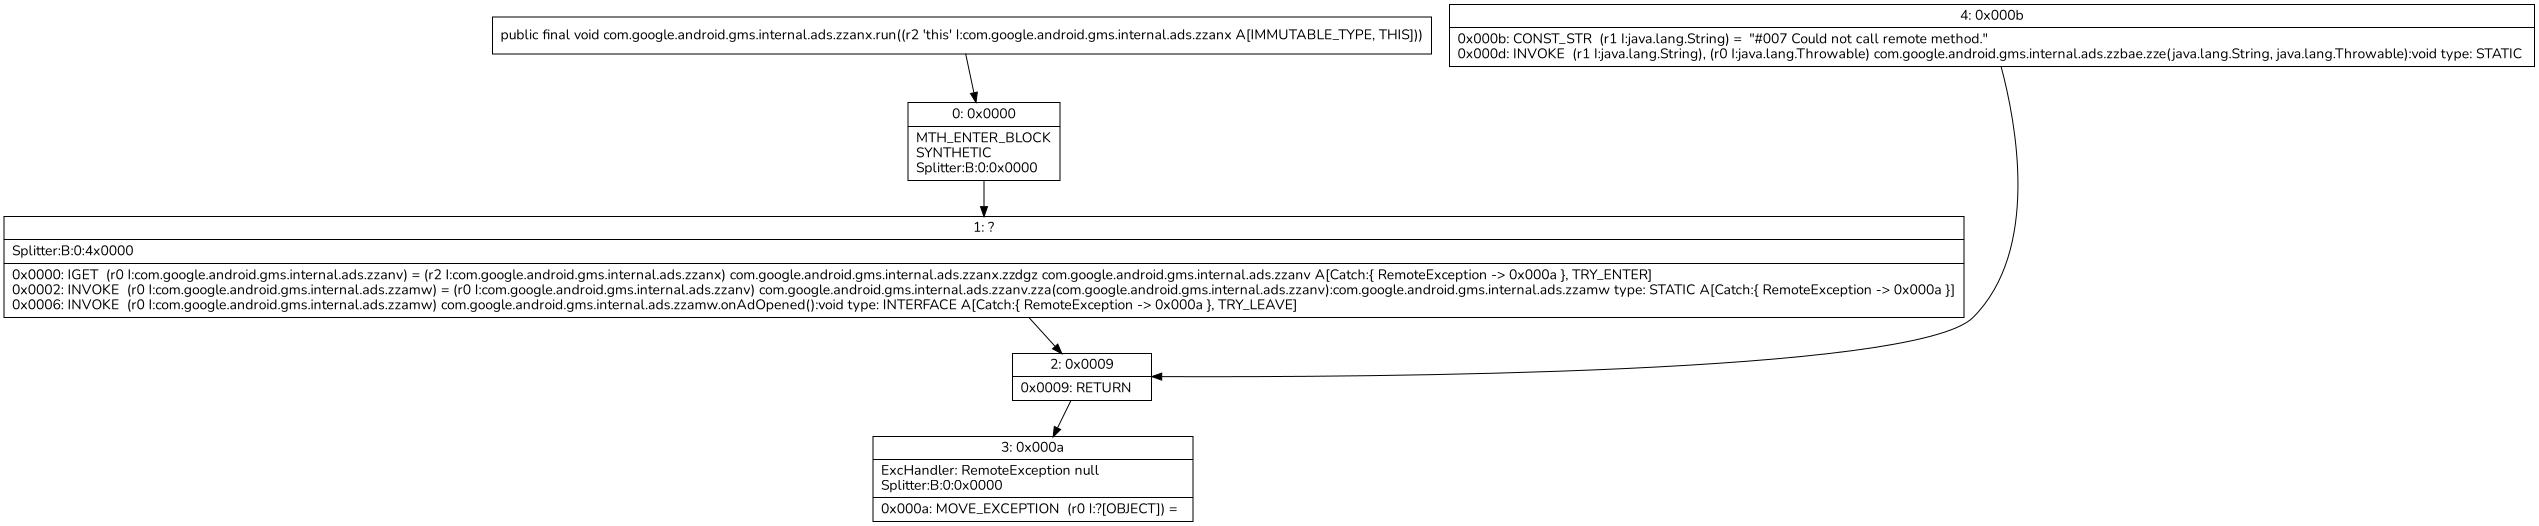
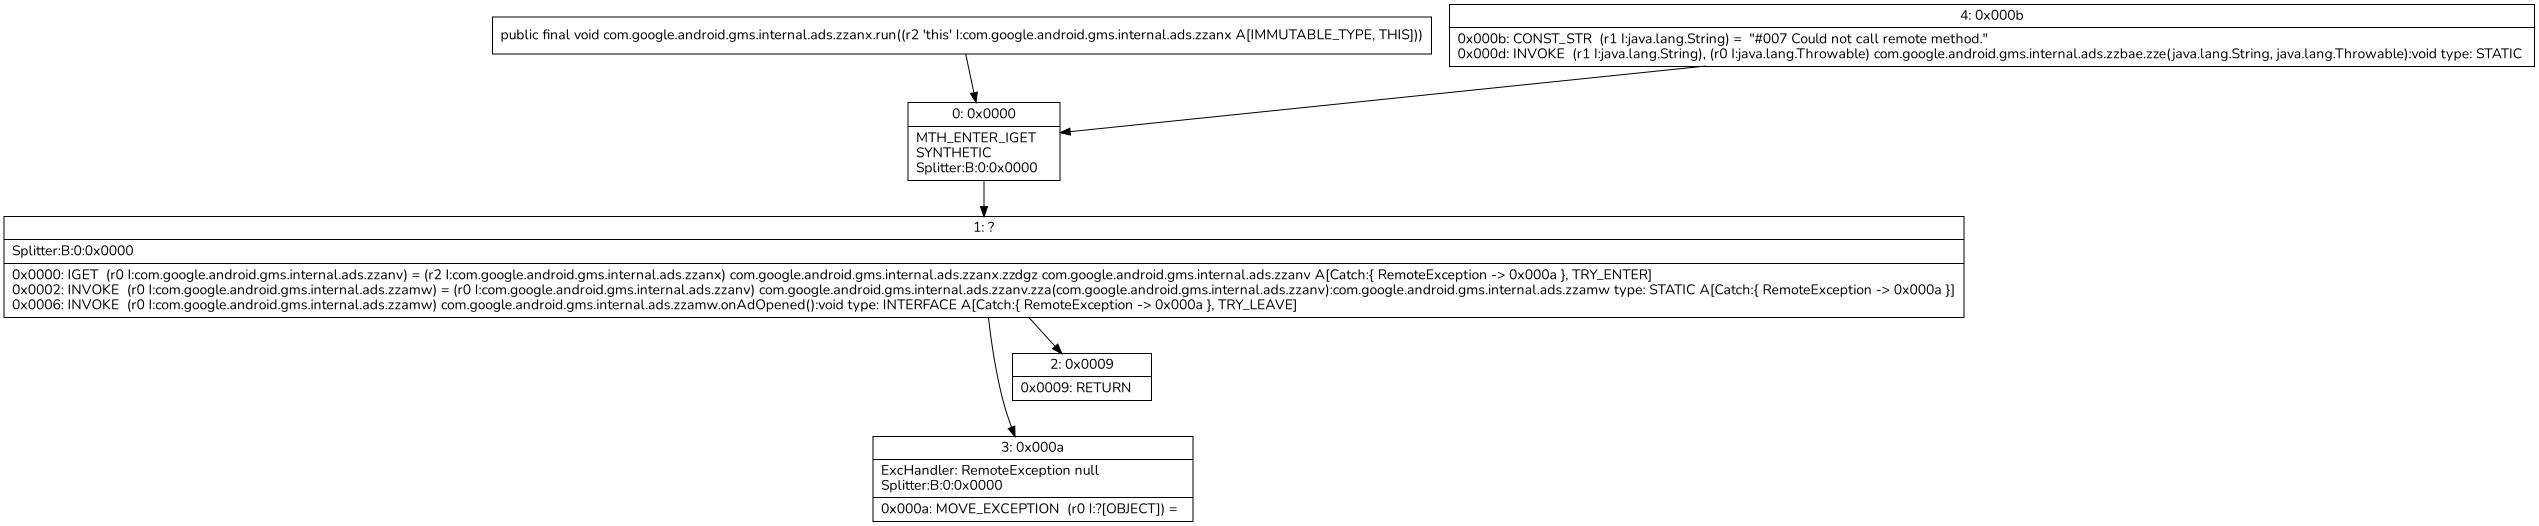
node "0: 0x0000": text "MTH_ENTER_BLOCK" -> "MTH_ENTER_IGET"
node "1: ?": text "Splitter:B:0:4x0000" -> "Splitter:B:0:0x0000"
edge "4: 0x000b" -> "2: 0x0009": now "4: 0x000b" -> "0: 0x0000"
edge "2: 0x0009" -> "3: 0x000a": now "1: ?" -> "3: 0x000a"
